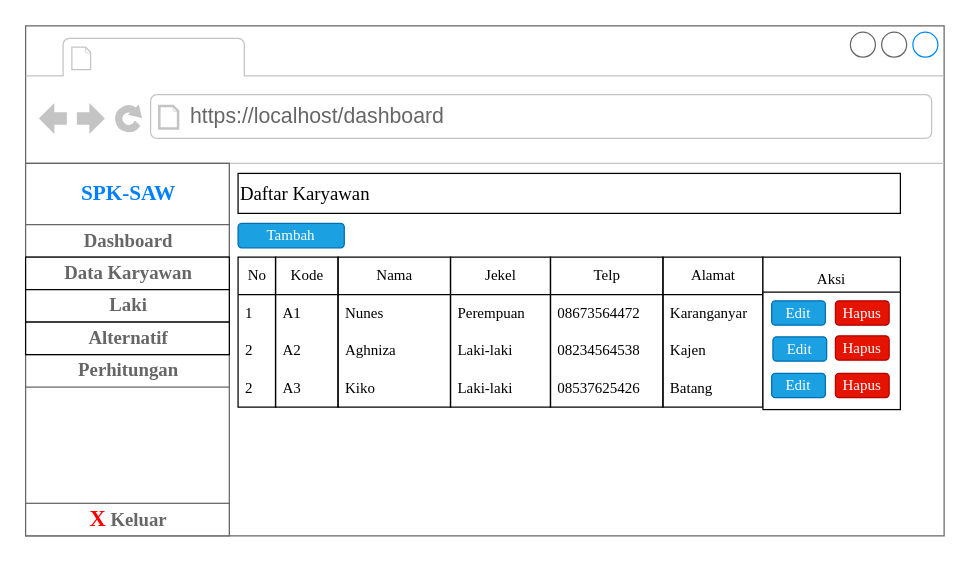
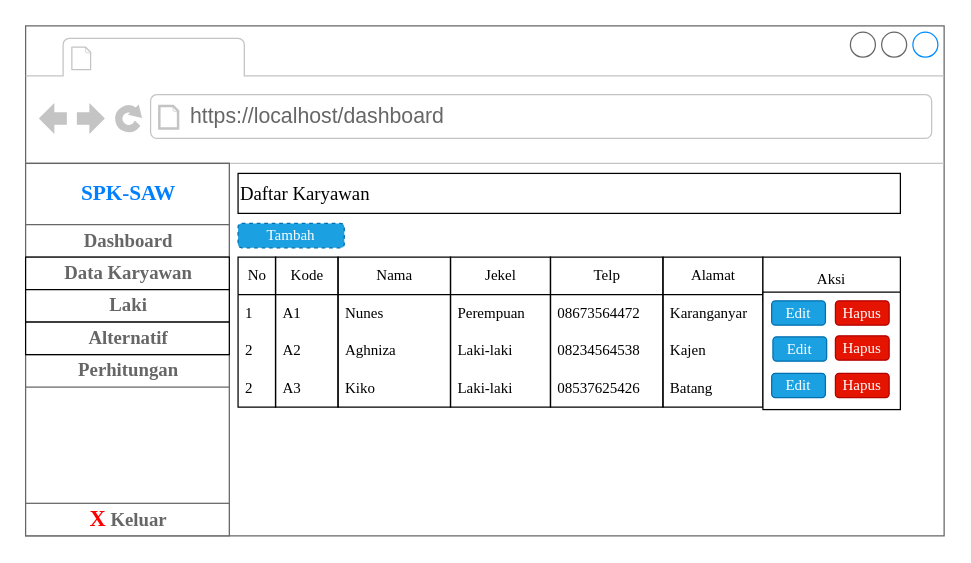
node "Tambah": style solid -> dashed
